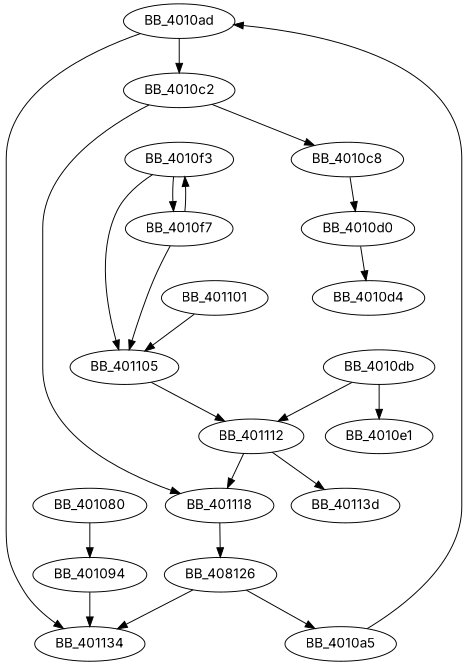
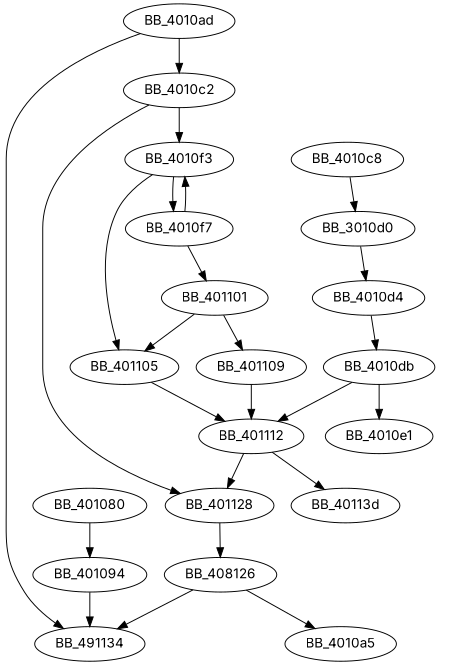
edge "BB_4010c2" -> "BB_4010c8": now "BB_4010c2" -> "BB_4010f3"
node "BB_4010d0": label "BB_4010d0" -> "BB_3010d0"
edge "BB_4010a5" -> "BB_4010ad": removed
edge "BB_4010f7" -> "BB_401105": now "BB_4010f7" -> "BB_401101"
edge "BB_4010d4" -> "BB_4010db": added
node "BB_401109": added
node "BB_401118": label "BB_401118" -> "BB_401128"
node "BB_401134": label "BB_401134" -> "BB_491134"
